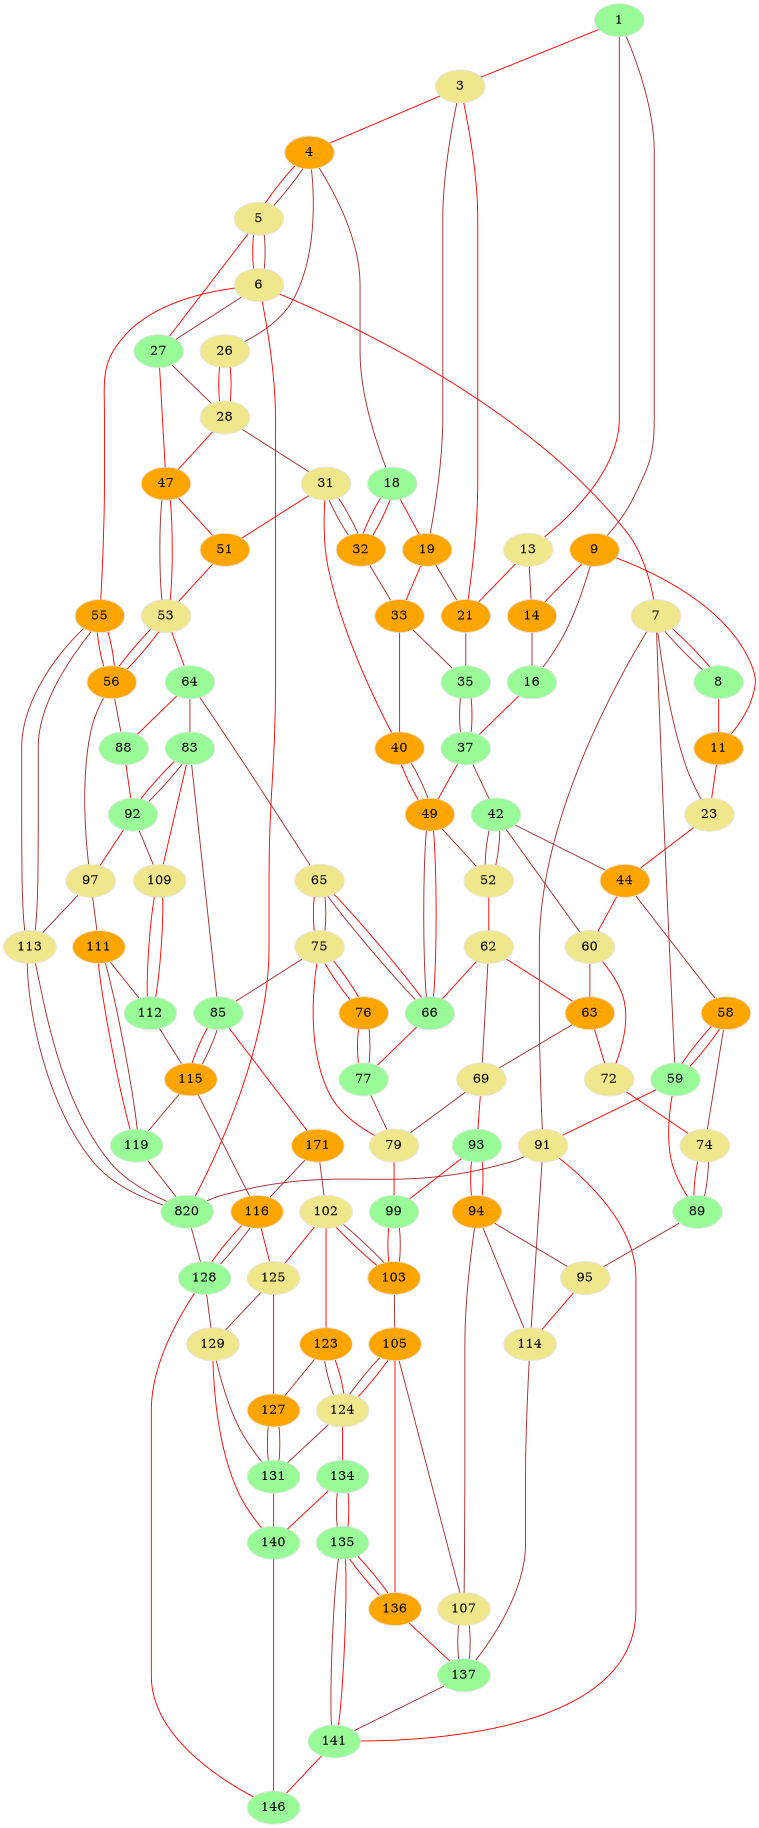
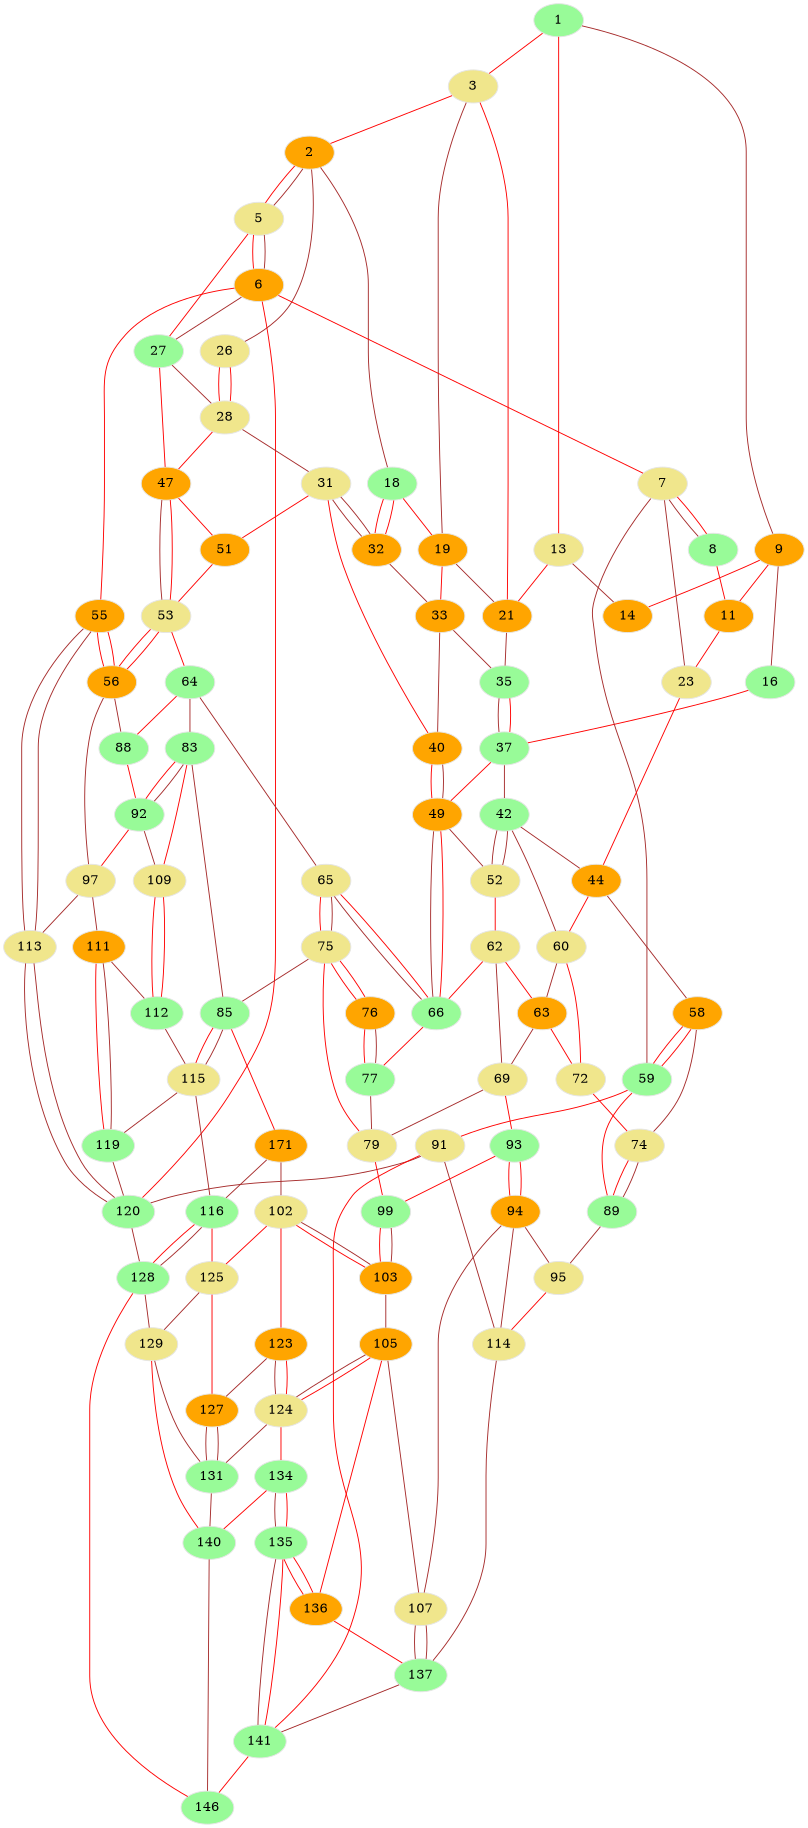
node "4": label "4" -> "2"
node "6": fillcolor khaki -> orange
edge "14" -- "16": removed
edge "7" -- "91": removed
node "115": fillcolor orange -> khaki
node "820": label "820" -> "120"
node "116": fillcolor orange -> palegreen
